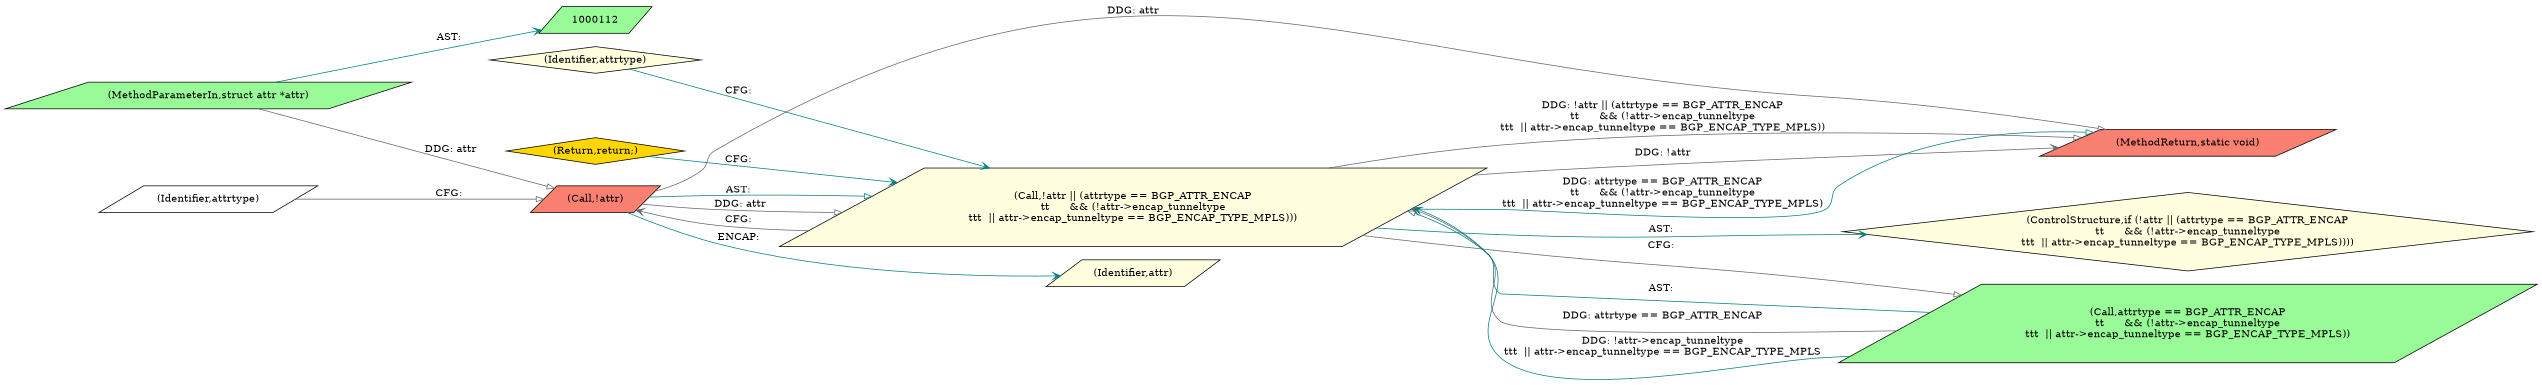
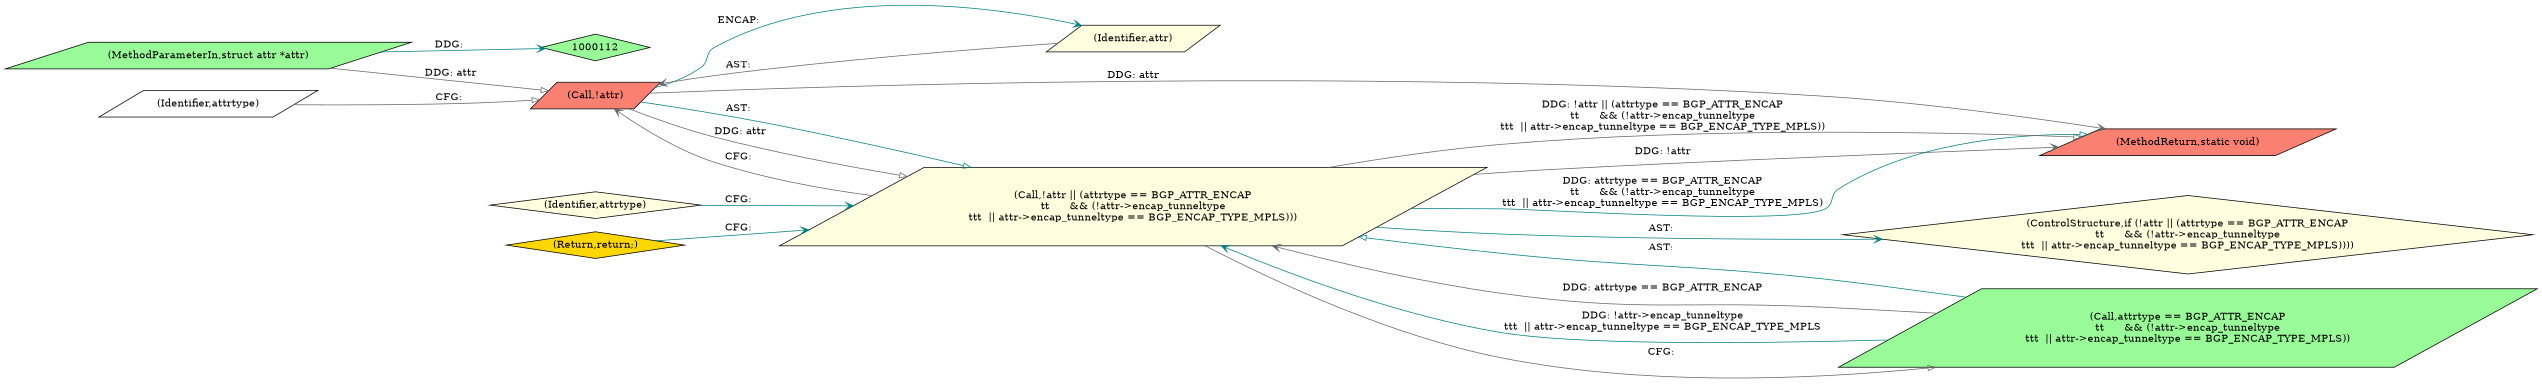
node "1000112": shape parallelogram -> diamond
edge "(Call,!attr)" -> "(MethodReturn,static void)": arrowhead onormal -> vee
edge "(MethodParameterIn,struct attr *attr)" -> "1000112": label "AST: " -> "DDG: "
edge "(Identifier,attr)" -> "(Call,!attr)": added, label "AST:"
